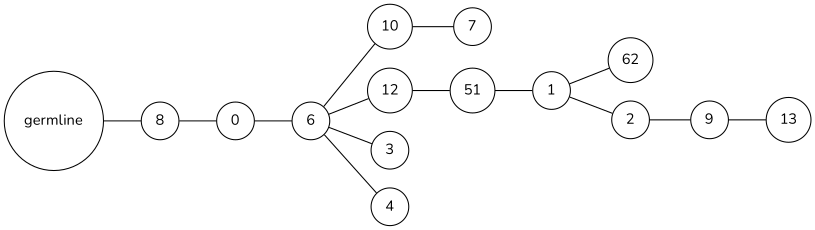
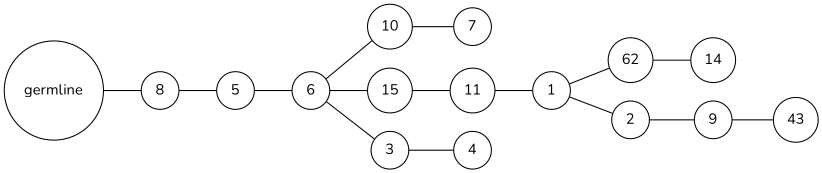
node "14": added
node "12": label "12" -> "15"
node "51": label "51" -> "11"
node "13": label "13" -> "43"
node "0": label "0" -> "5"
edge "6" -- "4": now "3" -- "4"
